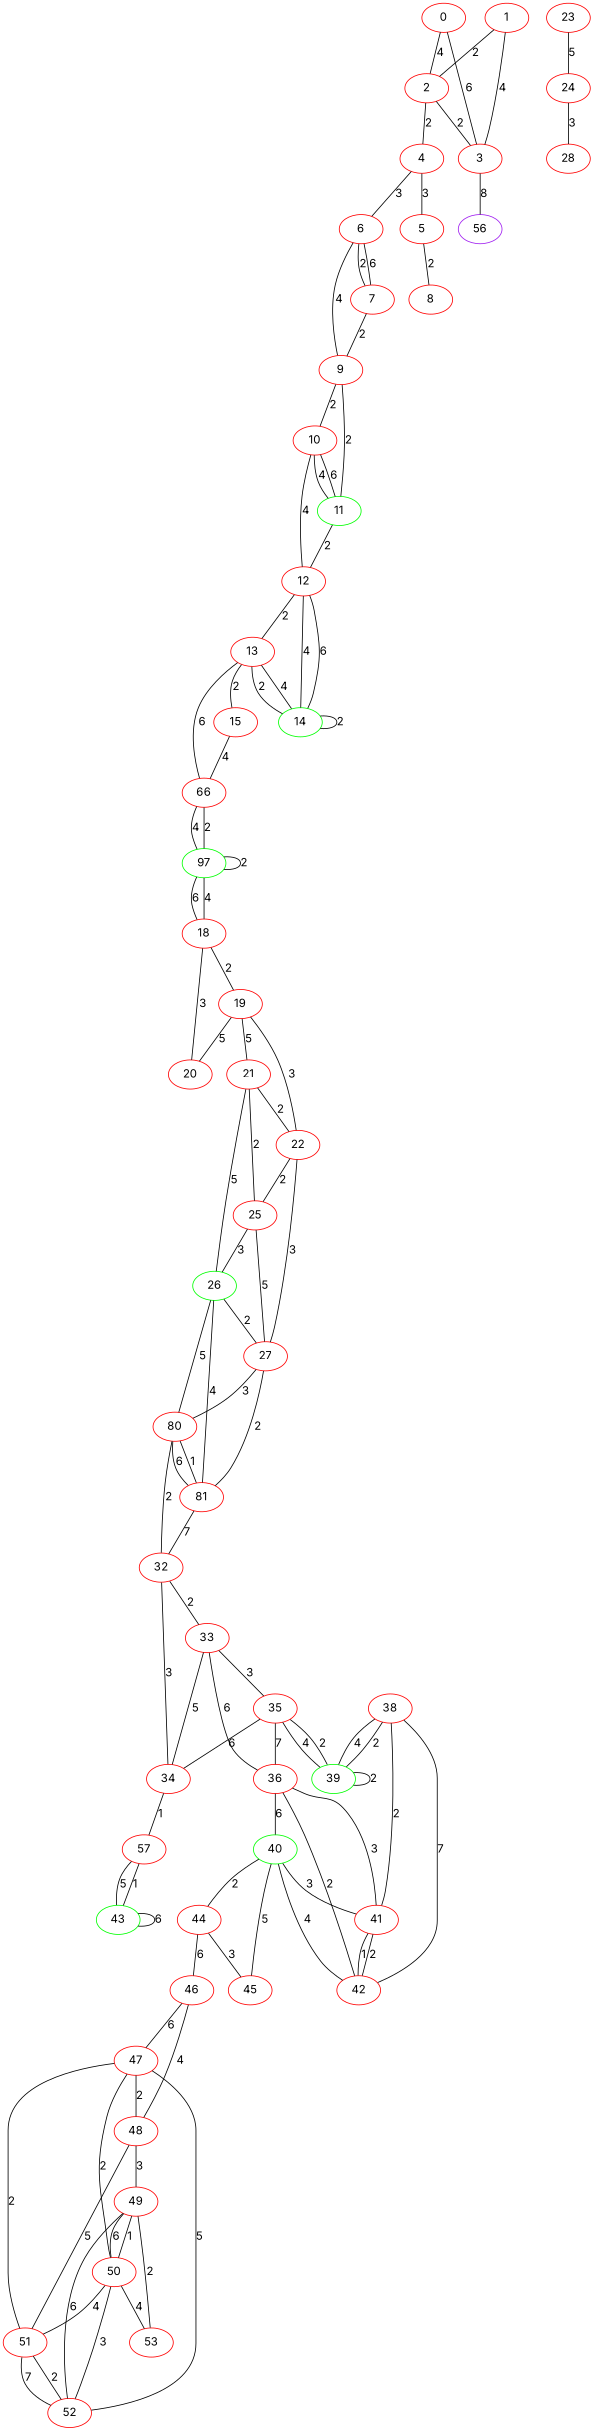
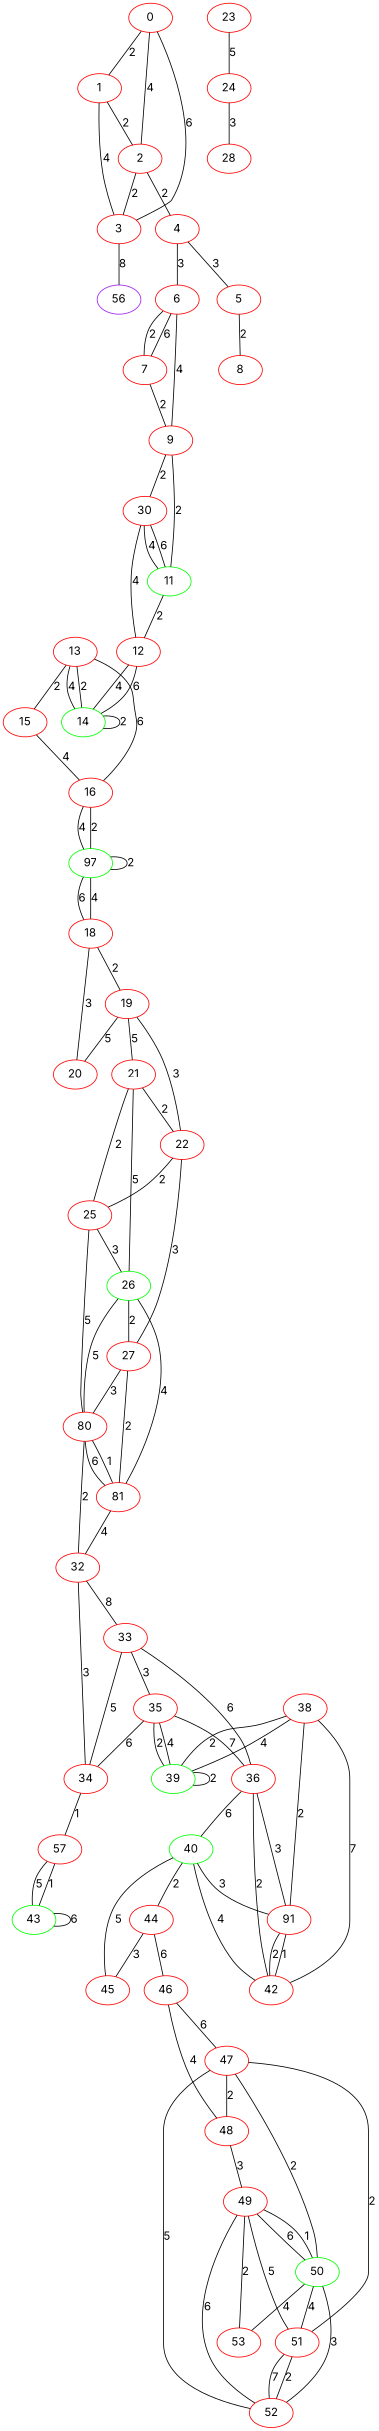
edge "0" -- "1": added, label "2"
node "10": label "10" -> "30"
edge "12" -- "13": removed, label "2"
node "66": label "66" -> "16"
edge "25" -- "27": now "25" -- "80"
edge "81" -- "32": label "7" -> "4"
edge "32" -- "33": label "2" -> "8"
node "41": label "41" -> "91"
edge "48" -- "51": now "49" -- "51"
node "50": color red -> green
